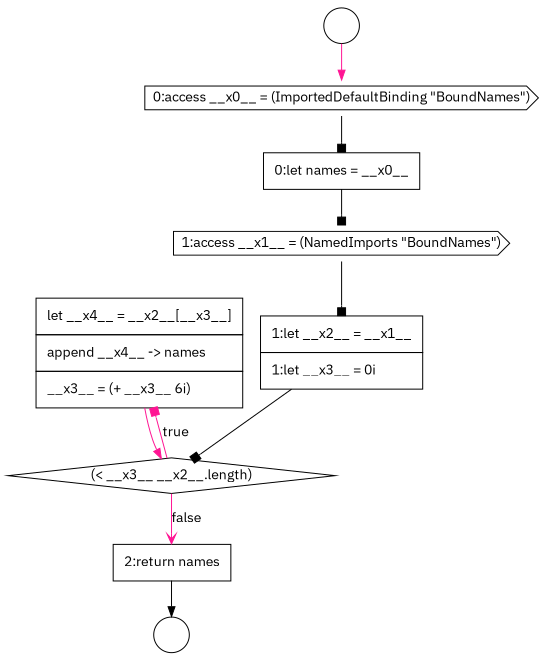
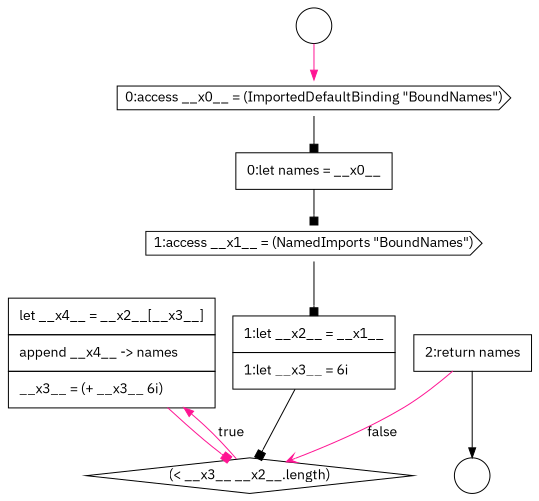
node "1:let __x2__ = __x1__": text "1:let __x3__ = 0i" -> "1:let __x3__ = 6i"
edge "let __x4__ = __x2__[__x3__]" -> "(< __x3__ __x2__.length)": arrowhead normal -> box
edge "(< __x3__ __x2__.length)" -> "let __x4__ = __x2__[__x3__]": arrowhead box -> normal
edge "(< __x3__ __x2__.length)" -> "2:return names": reversed
